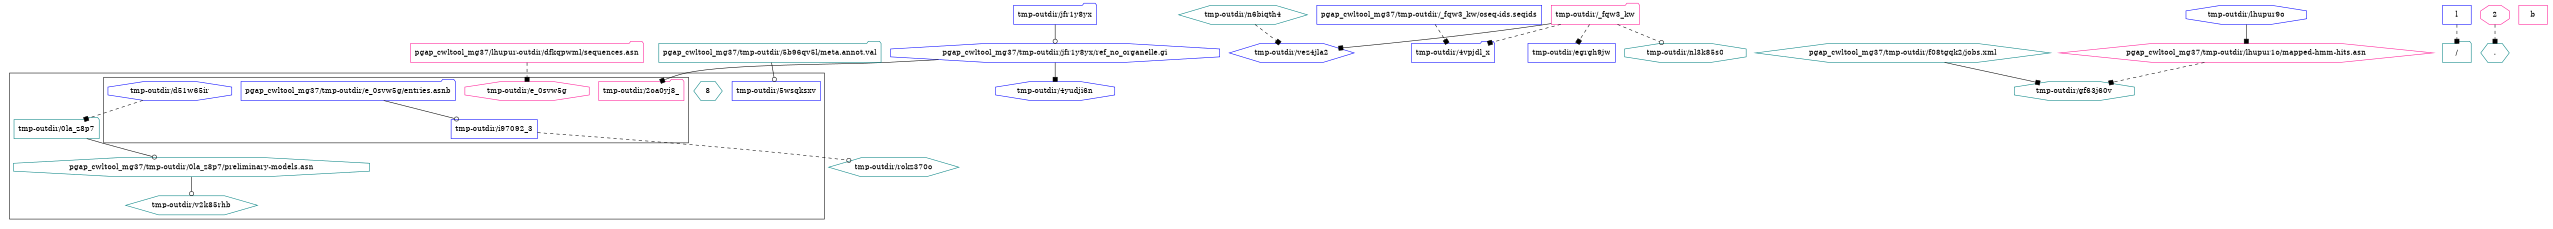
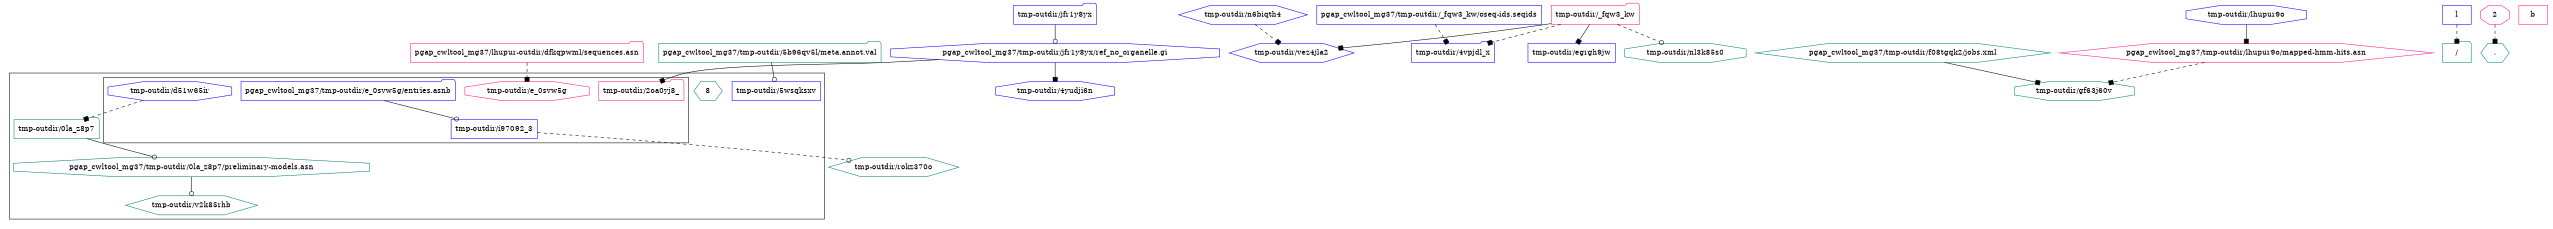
node "tmp-outdir/n6biqth4": color teal -> blue
edge "tmp-outdir/_fqw3_kw" -> "tmp-outdir/egrgh9jw": style dashed -> solid
node "pgap_cwltool_mg37/tmp-outdir/lhupur1o/mapped-hmm-hits.asn": label "pgap_cwltool_mg37/tmp-outdir/lhupur1o/mapped-hmm-hits.asn" -> "pgap_cwltool_mg37/tmp-outdir/lhupur9o/mapped-hmm-hits.asn"
